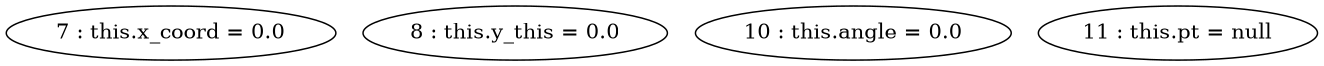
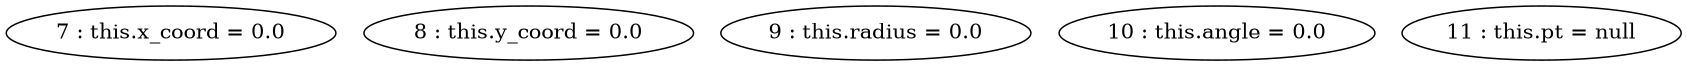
node "8 : this.y_this = 0.0": label "8 : this.y_this = 0.0" -> "8 : this.y_coord = 0.0"
node "9 : this.radius = 0.0": added
